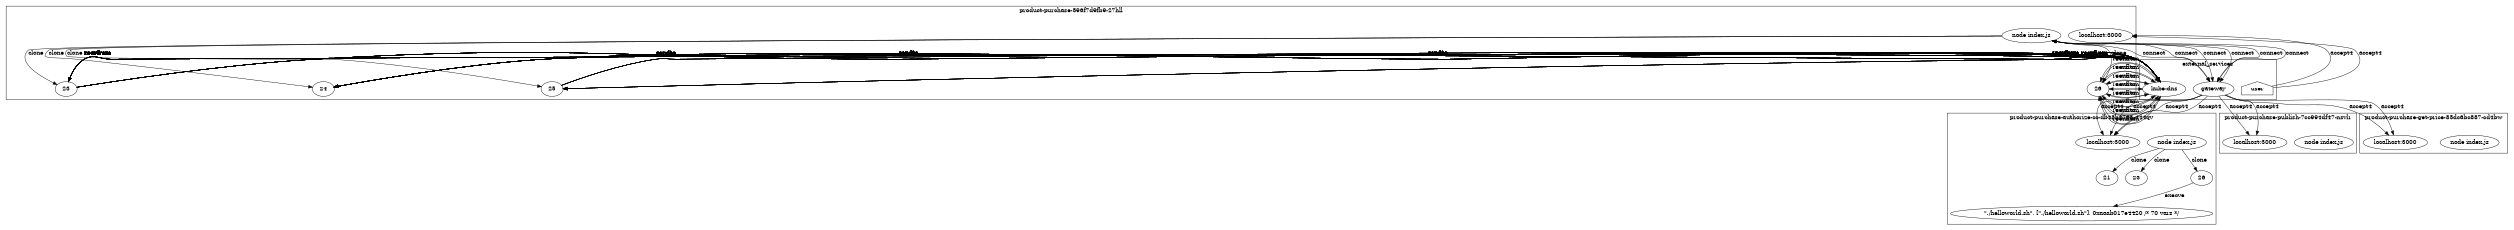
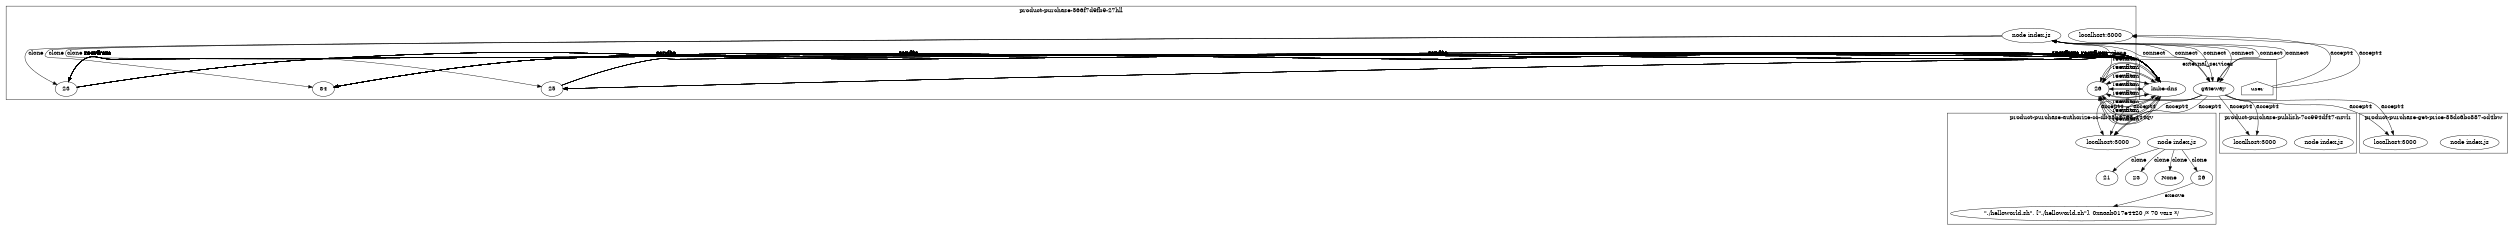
cluster " product-purchase-596f7d9fb9-27hll ": label " product-purchase-596f7d9fb9-27hll " -> " product-purchase-566f7d9fb9-27hll "
node "24": label "24" -> "84"
node "None": added
